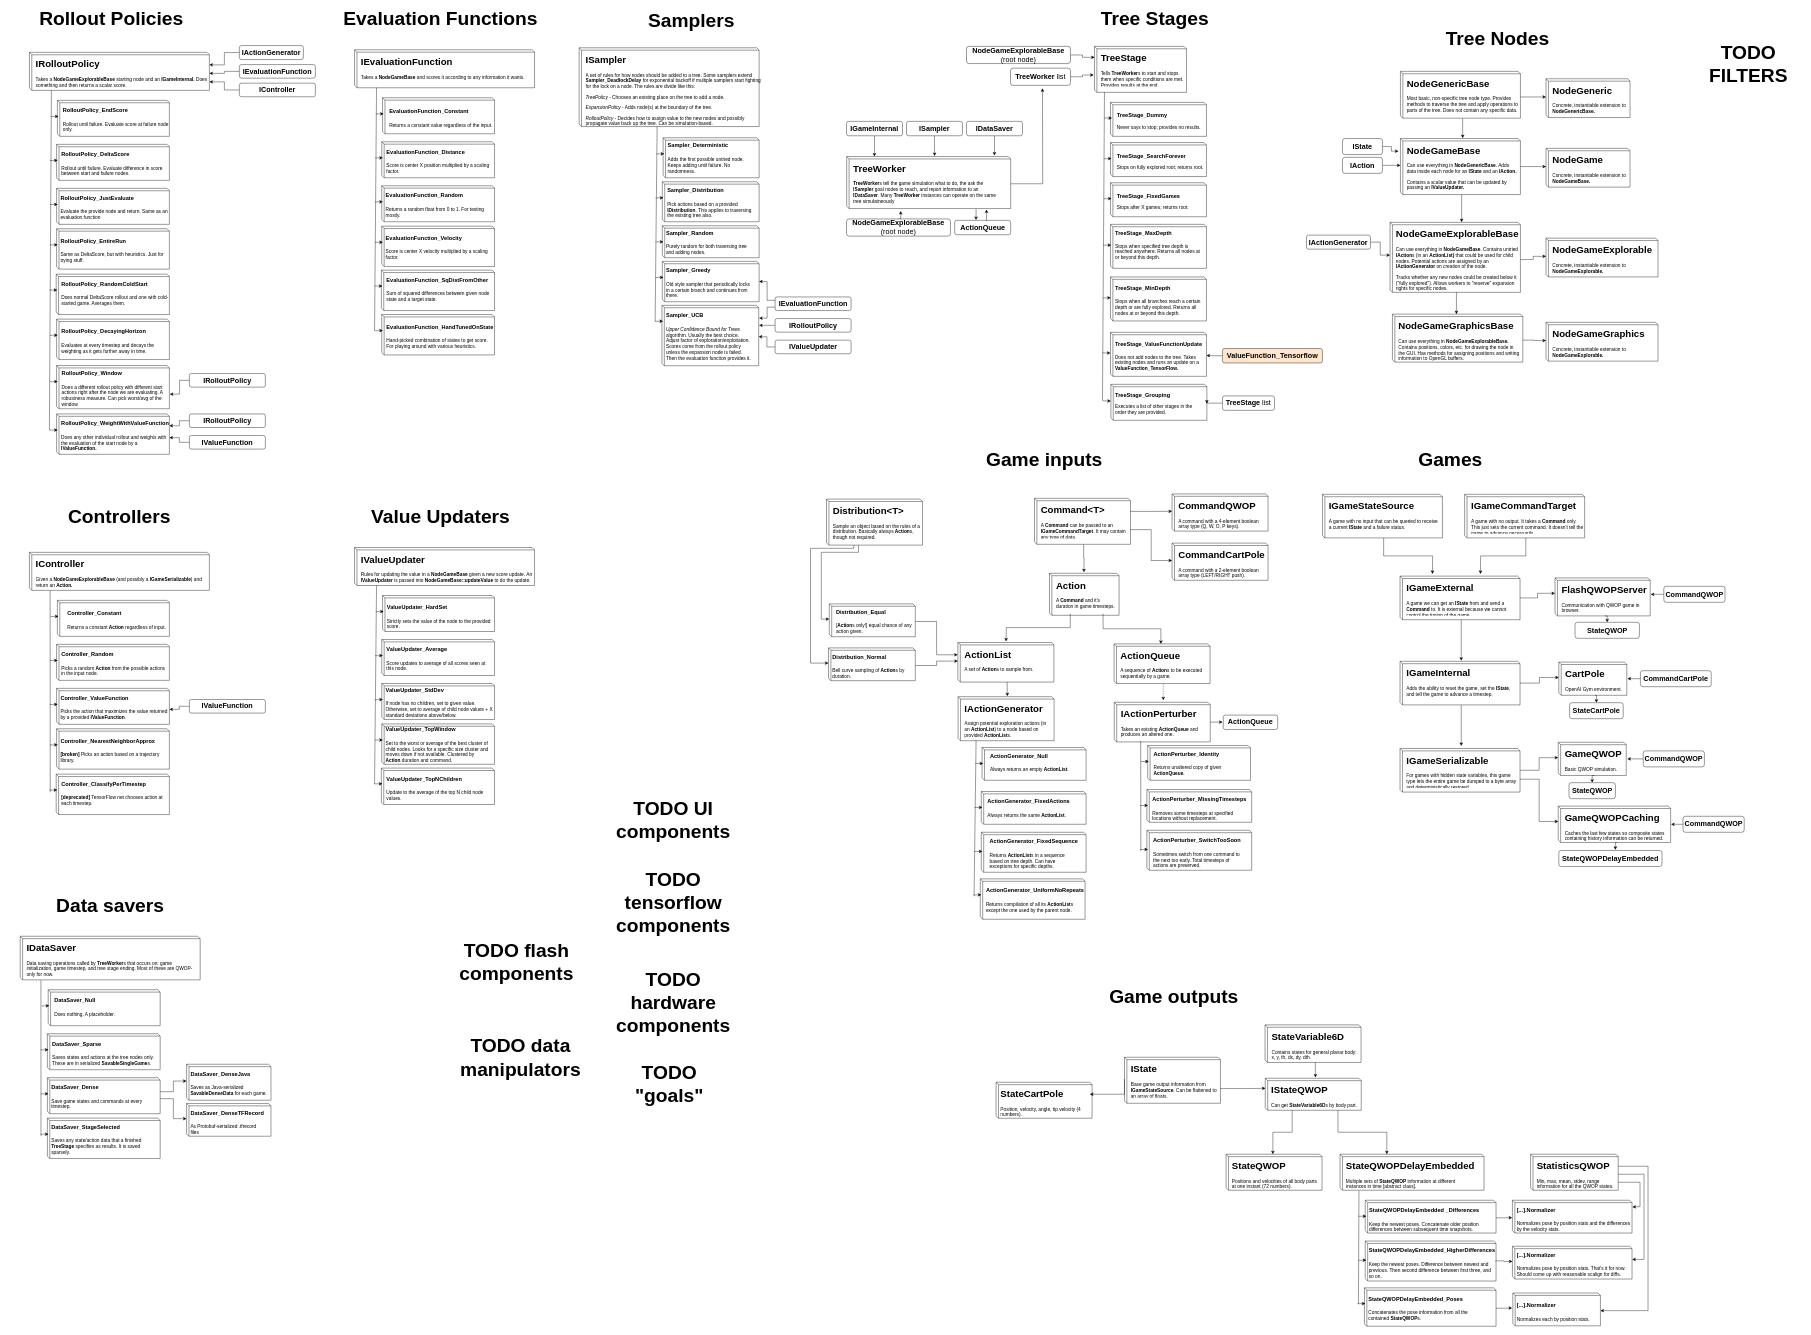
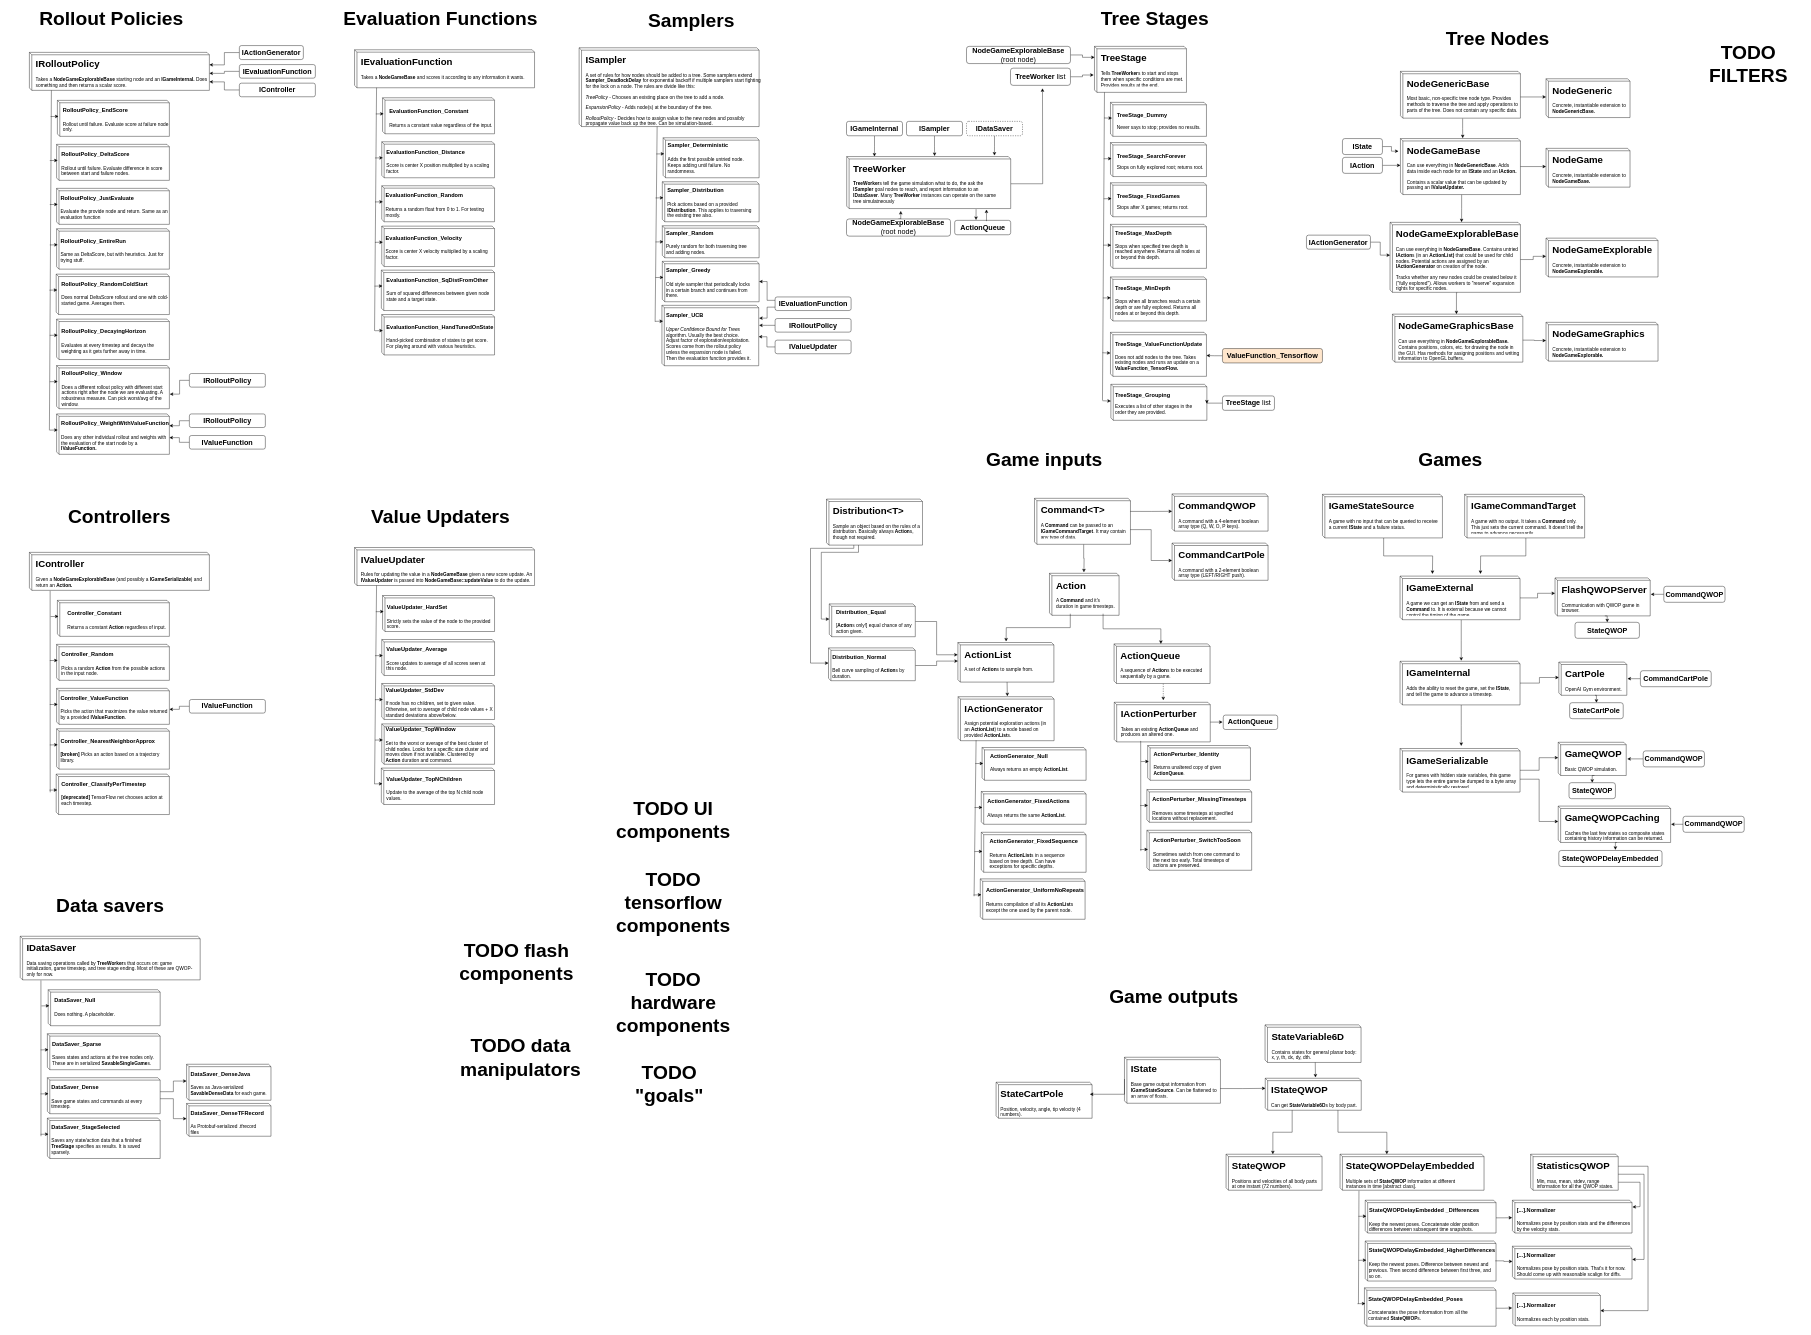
node "IDataSaver": style solid -> dashed
